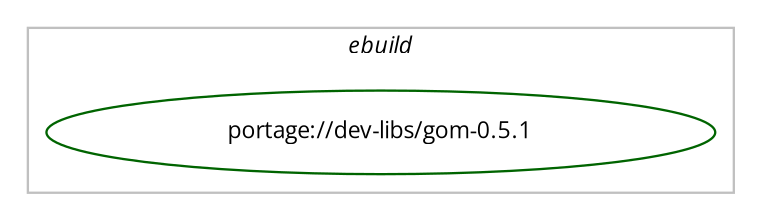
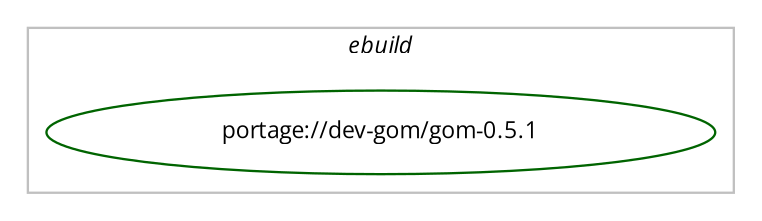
node "portage://dev-libs/gom-0.5.1": label "portage://dev-libs/gom-0.5.1" -> "portage://dev-gom/gom-0.5.1"
